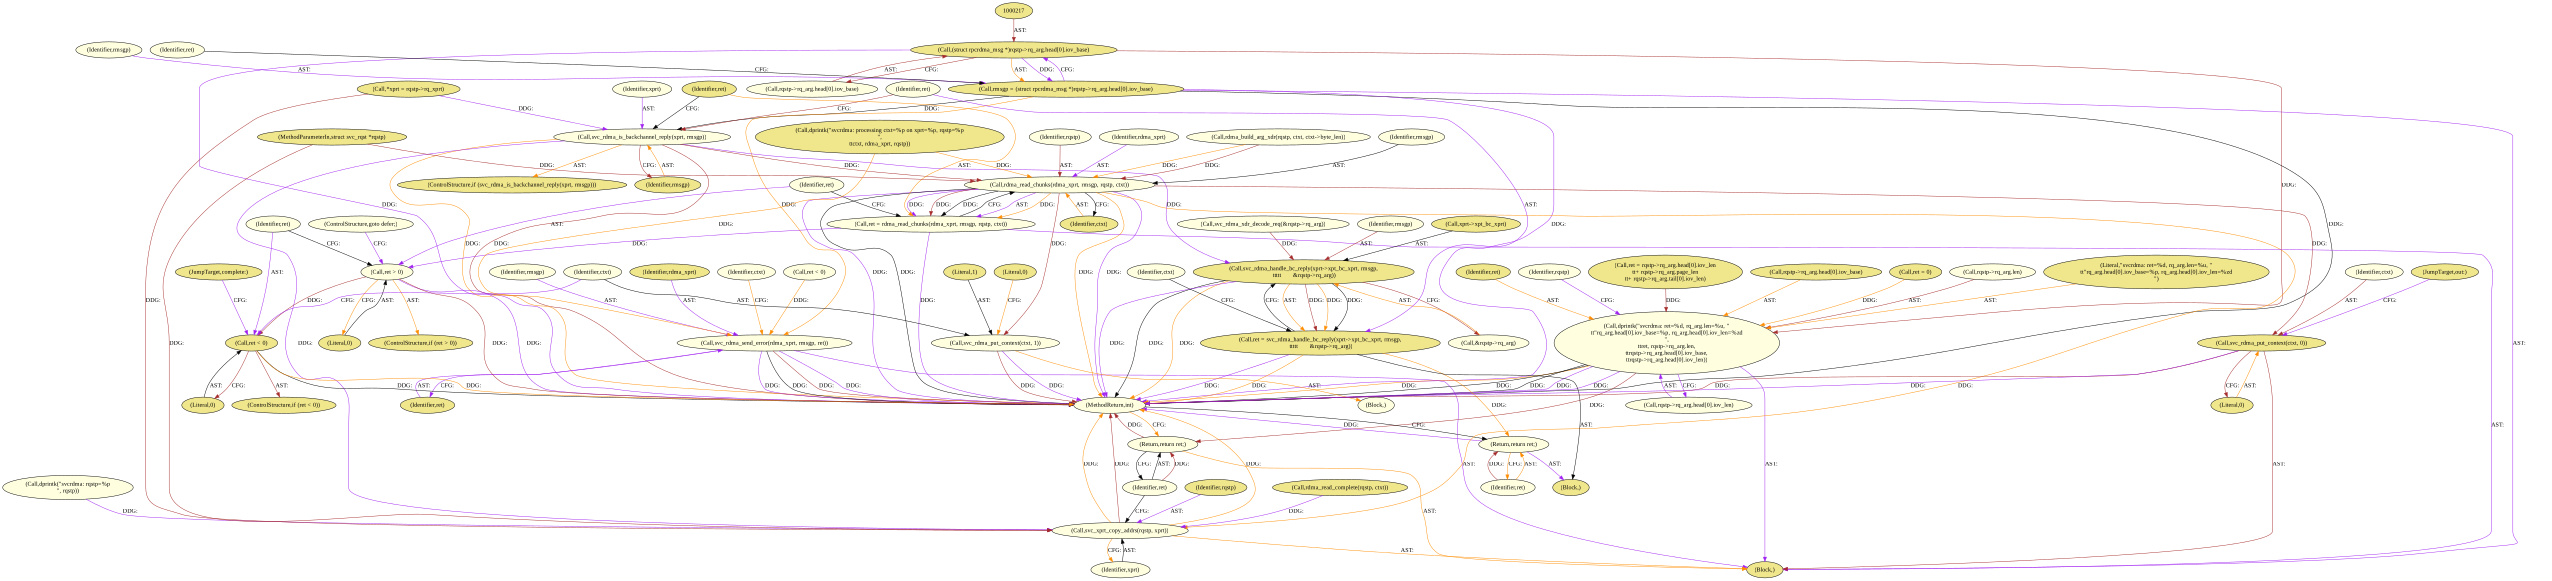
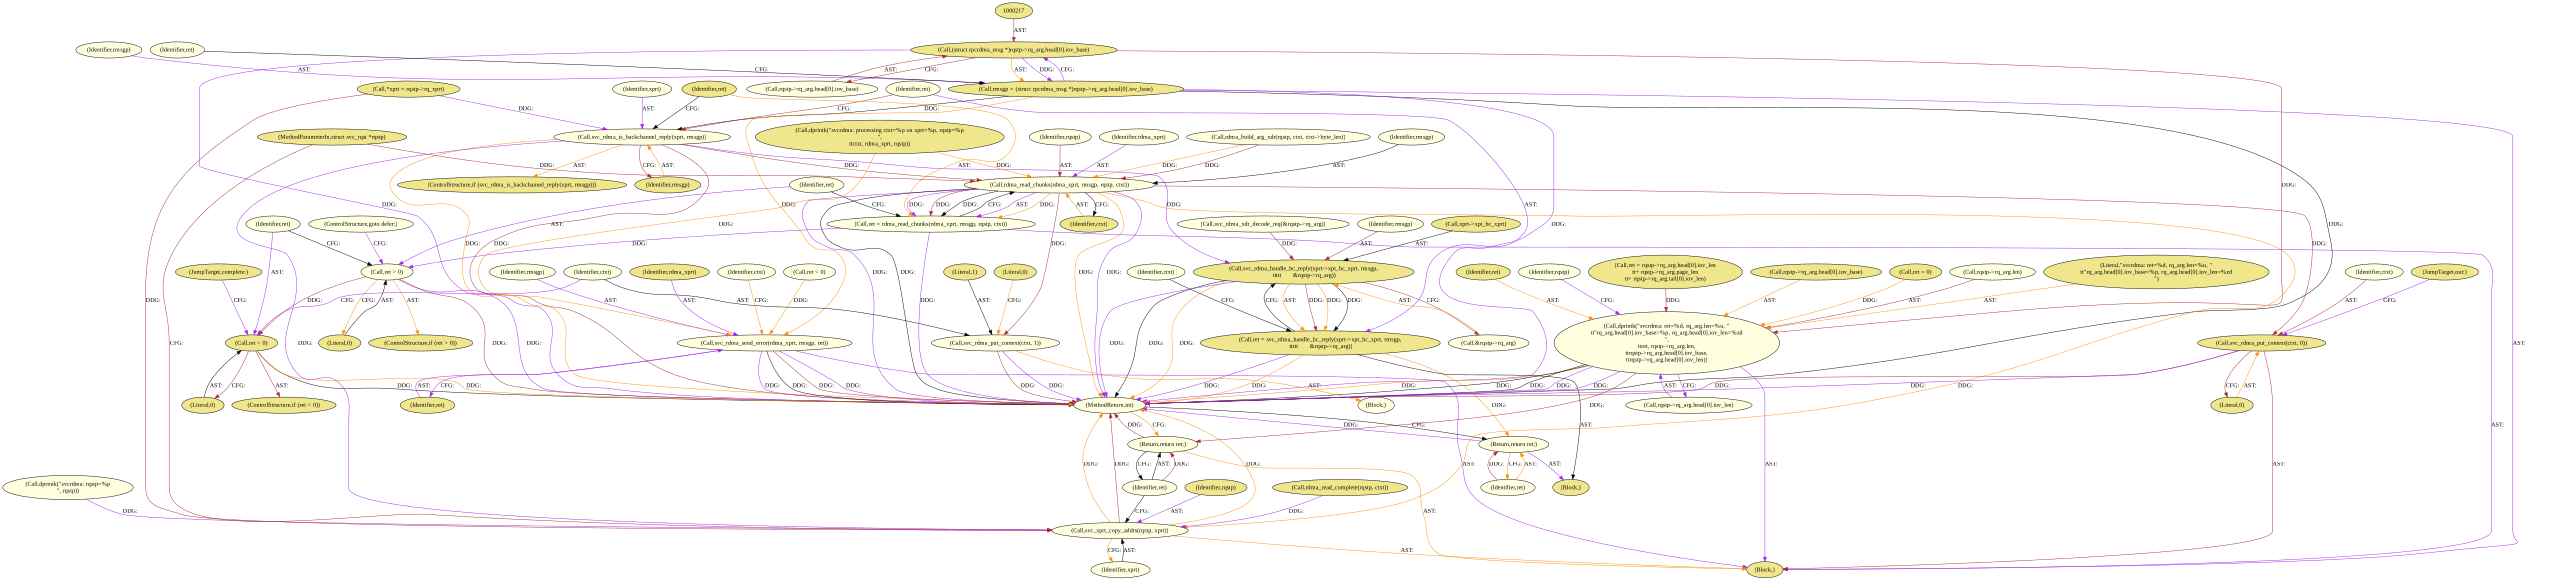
edge "(MethodParameterIn,struct svc_rqst *rqstp)" -> "(Call,svc_xprt_copy_addrs(rqstp, xprt))": label "DDG: " -> "CFG: "
